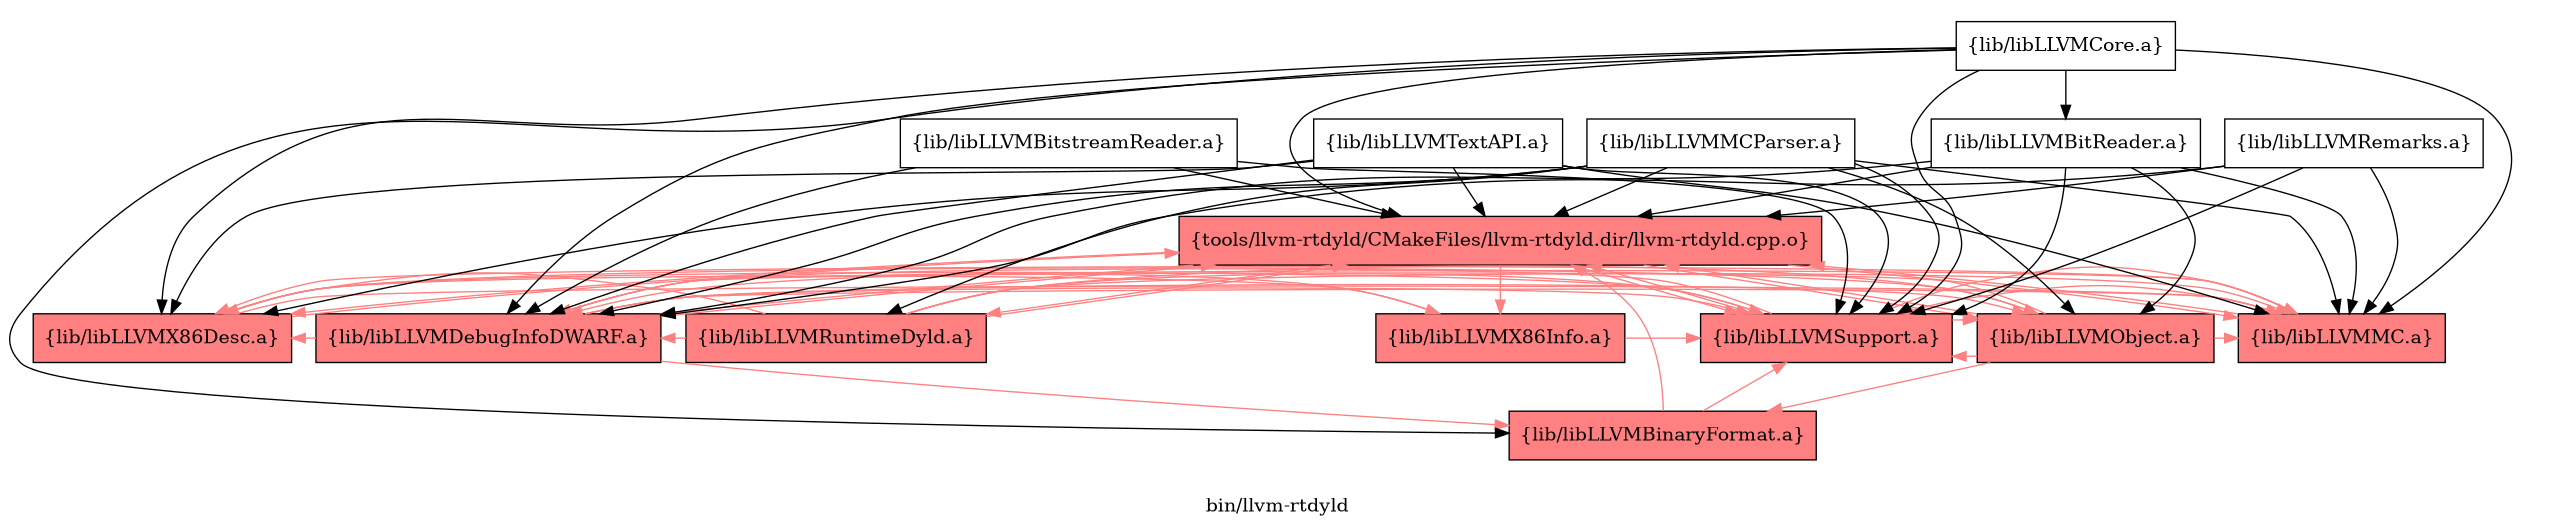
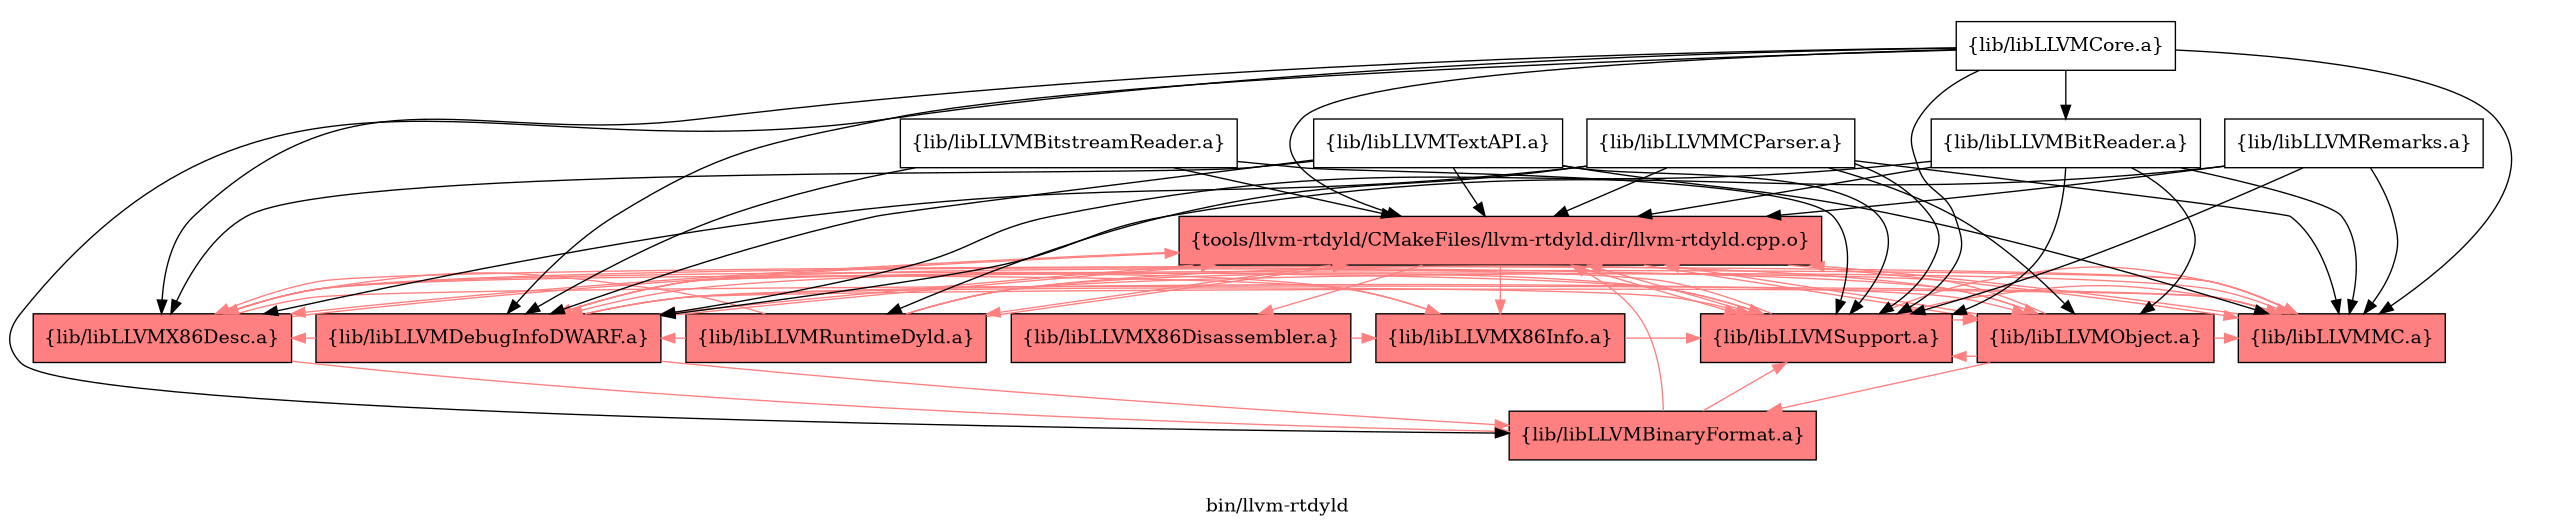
edge "{lib/libLLVMMCParser.a}" -> "{lib/libLLVMDebugInfoDWARF.a}": removed
node "{lib/libLLVMX86Disassembler.a}": added
edge "{lib/libLLVMX86Desc.a}" -> "{lib/libLLVMBinaryFormat.a}": added
